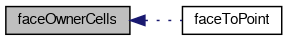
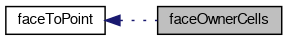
edge "faceToPoint" -> "faceOwnerCells": reversed
